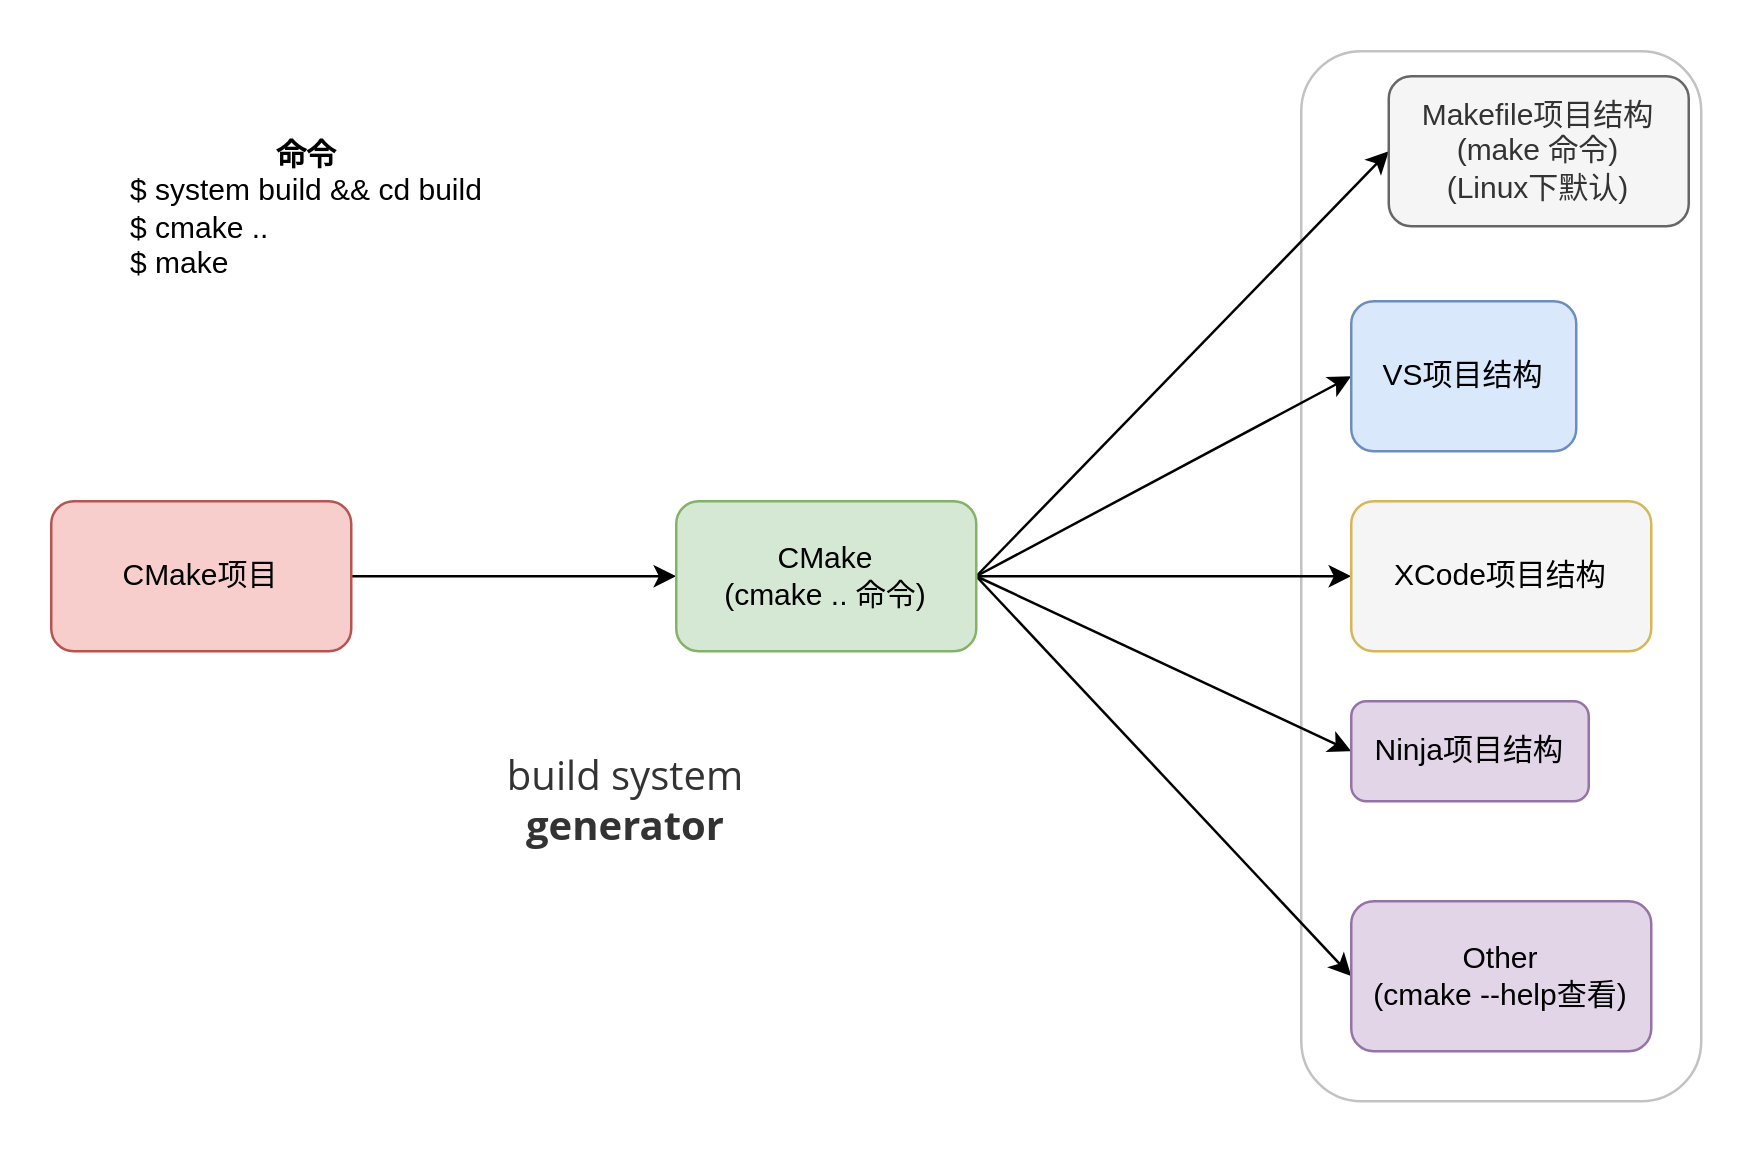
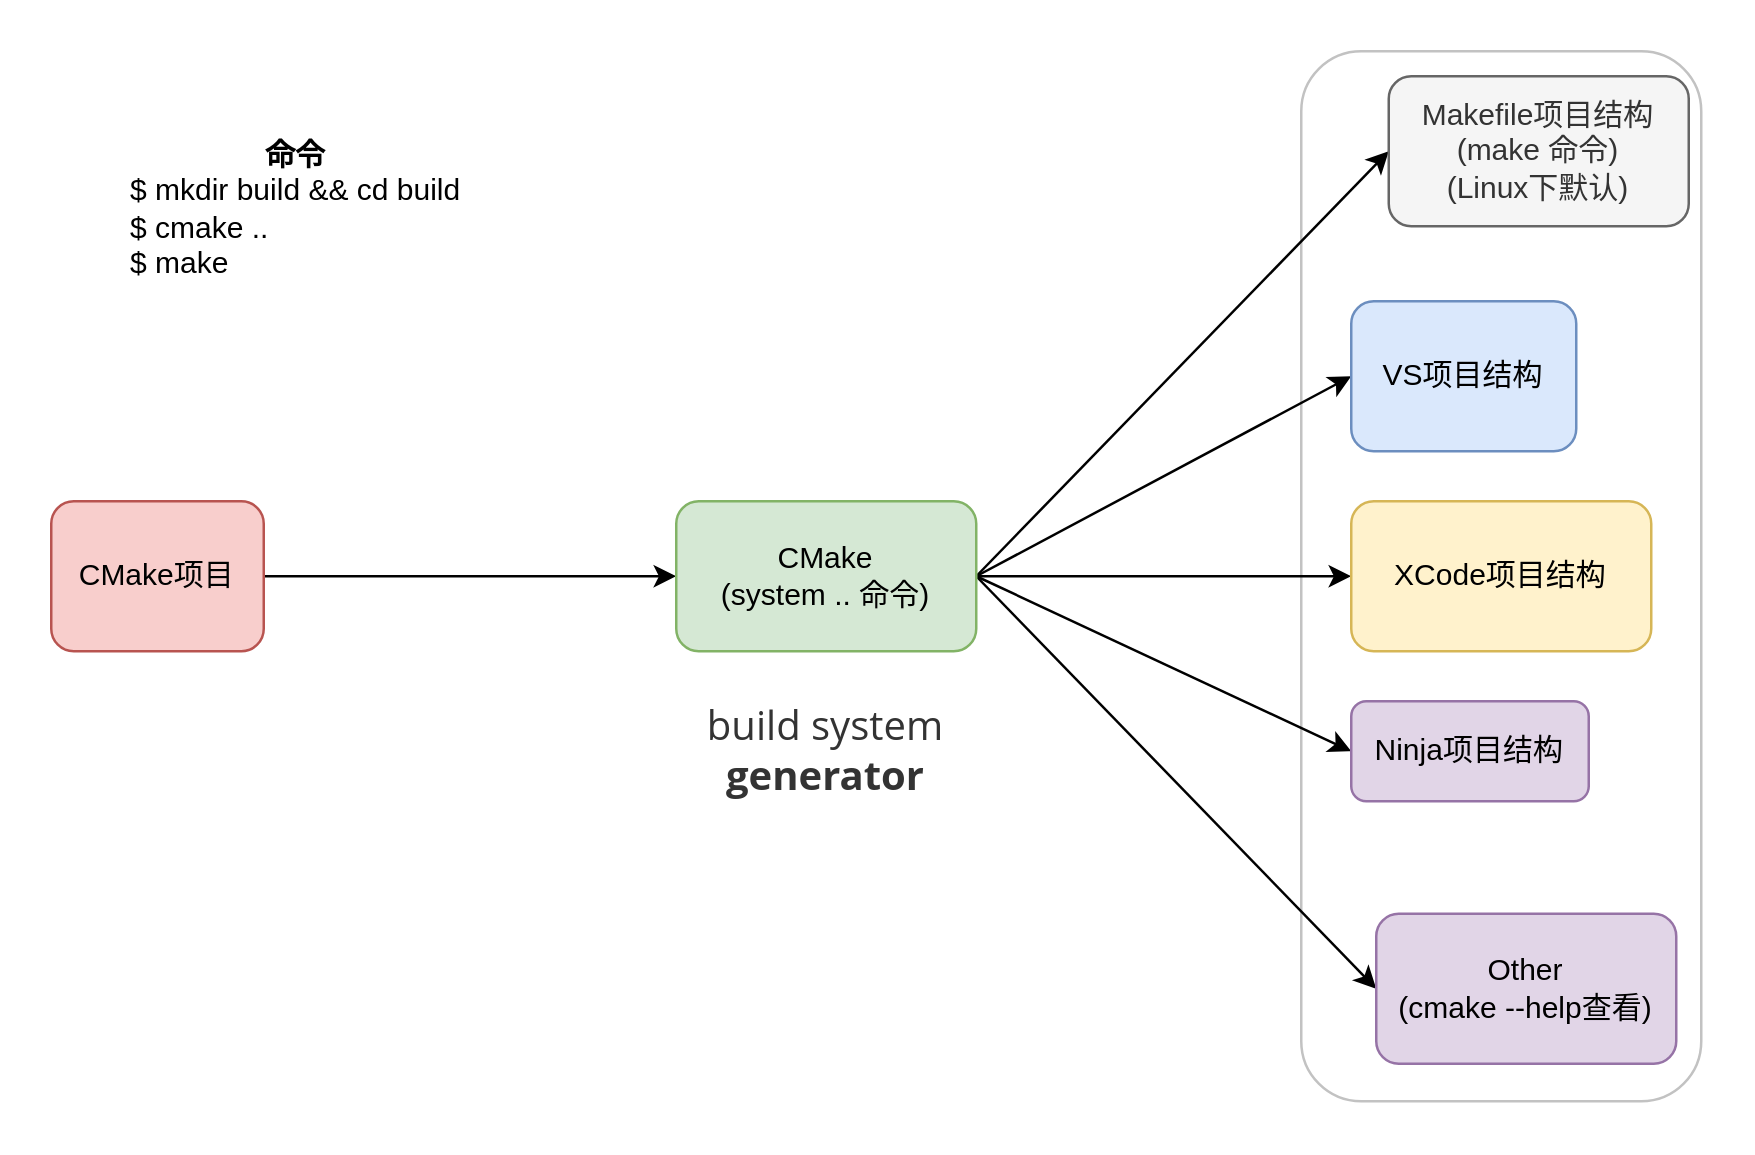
node "命令 $ system build && cd build $ cmake .. $ make": label "命令 $ system build && cd build $ cmake .. $ make" -> "命令 $ mkdir build && cd build $ cmake .. $ make"
node "CMake项目": size 300x150 -> 213x150
node "CMake (cmake .. 命令)": label "CMake (cmake .. 命令)" -> "CMake (system .. 命令)"
node "XCode项目结构": fillcolor #f5f5f5 -> #fff2cc
node "build system generator": moved (626, 801) -> (826, 751)
node "Other (cmake --help查看)": moved (1501, 976) -> (1526, 989)
